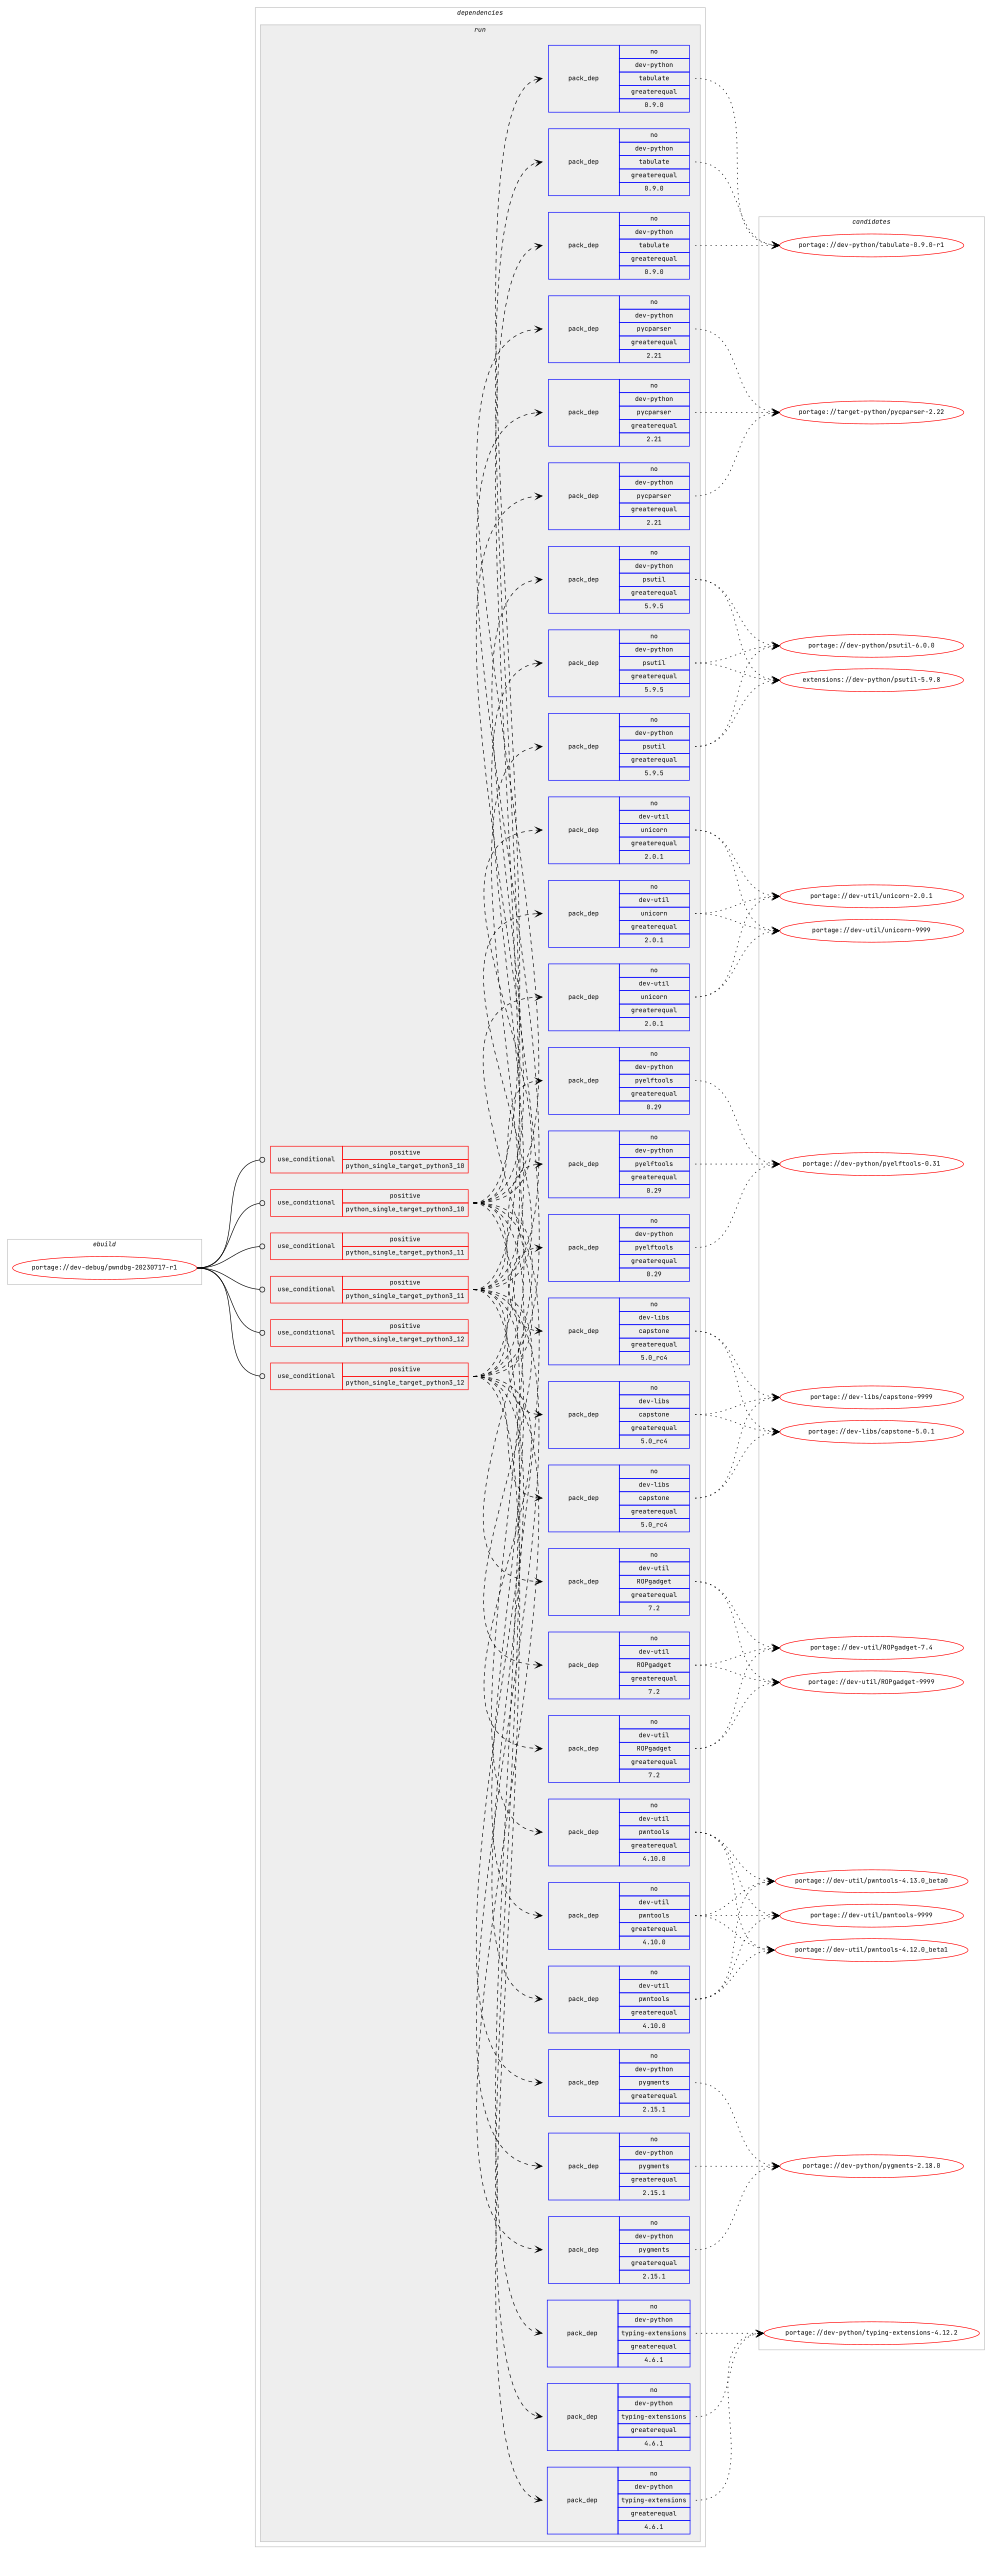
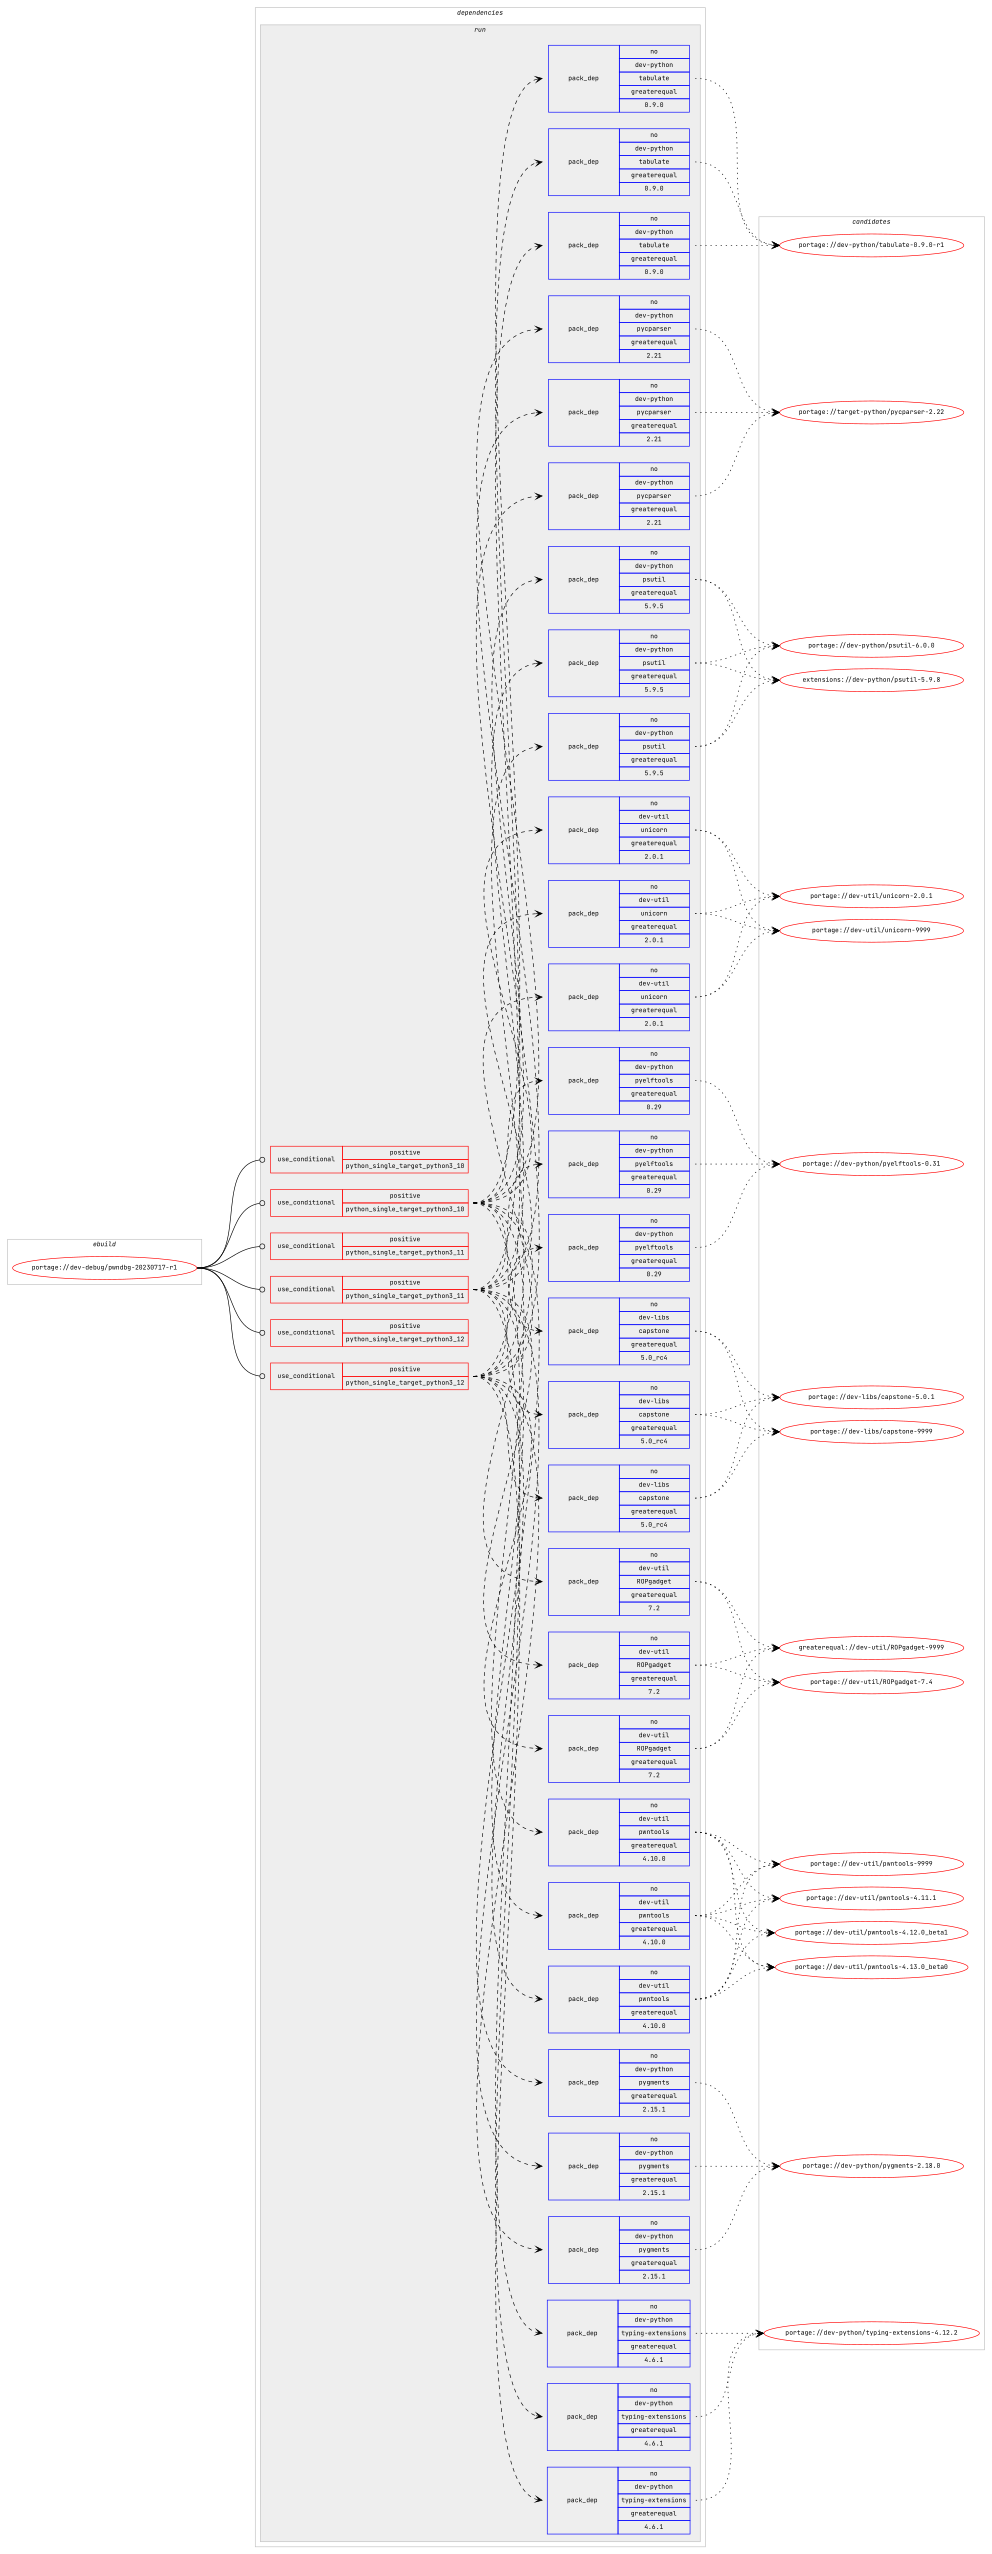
node "portage://dev-util/ROPgadget-9999": label "portage://dev-util/ROPgadget-9999" -> "greaterequal://dev-util/ROPgadget-9999"
node "portage://dev-util/pwntools-4.11.1": added
